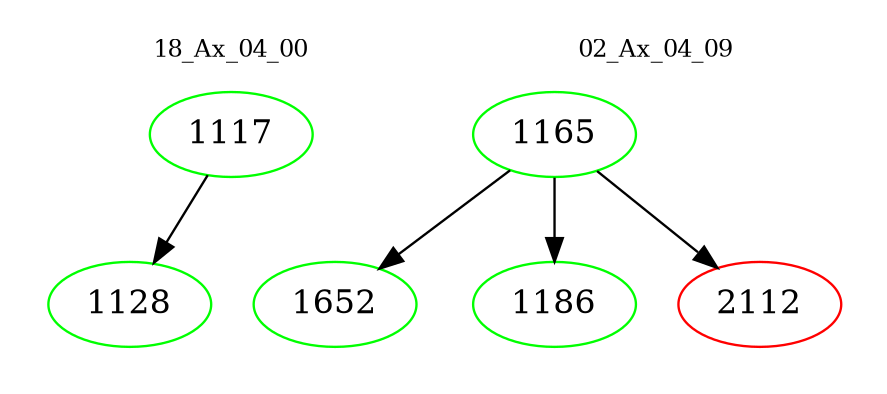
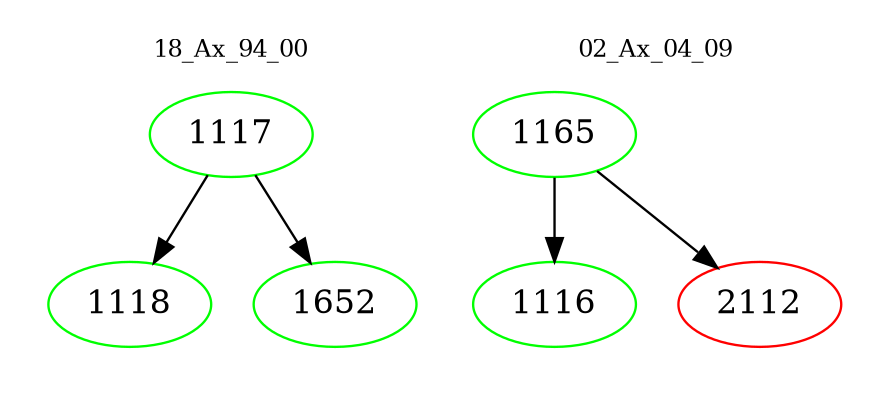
cluster "18_Ax_04_00": label "18_Ax_04_00" -> "18_Ax_94_00"
edge "1165" -> "1652": now "1117" -> "1652"
node "1128": label "1128" -> "1118"
node "1186": label "1186" -> "1116"
